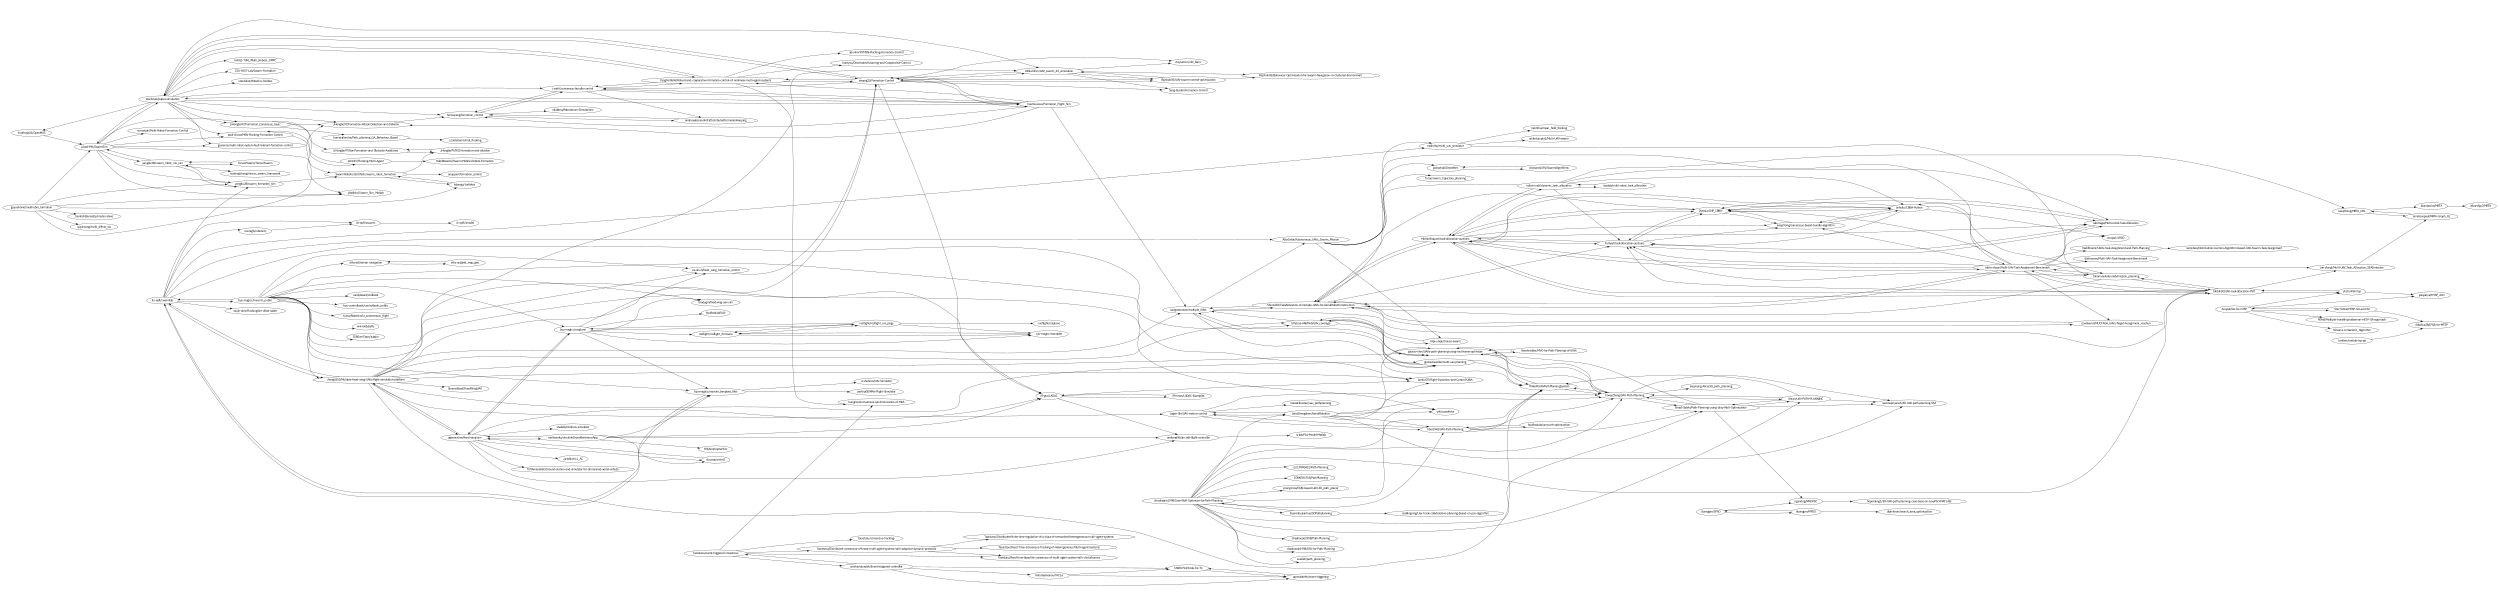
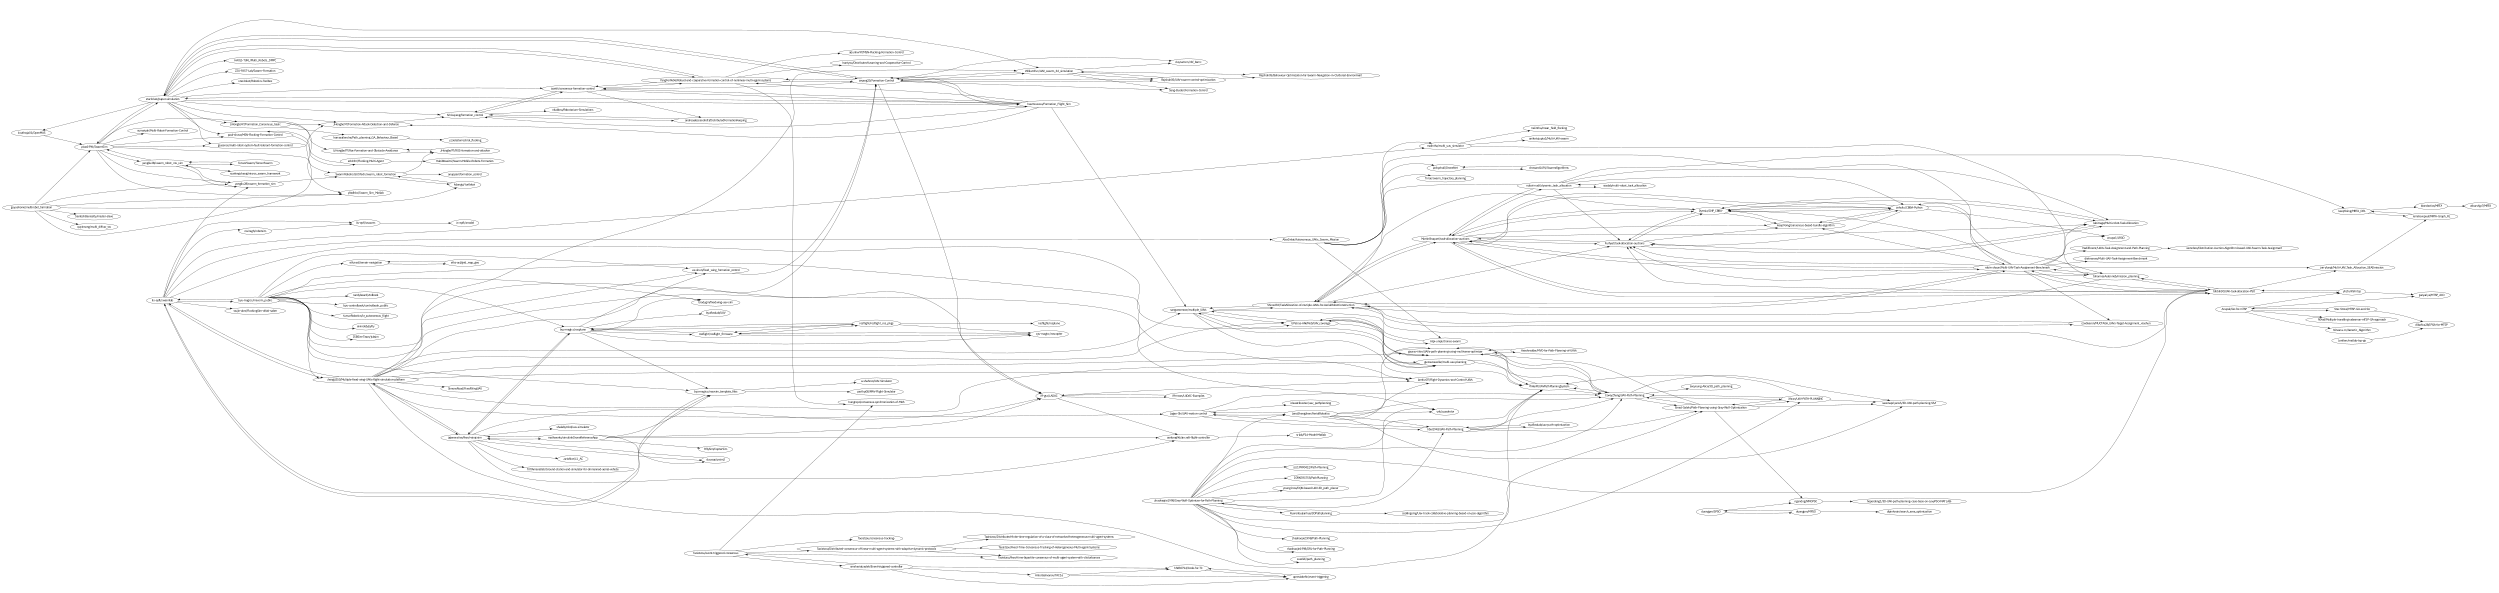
node "j-petit/consensus-bundle-control": label "j-petit/consensus-bundle-control" -> "j-petit/consensus-formation-control"
edge "sangwoomoon/multiple_UAVs" -> "AlexJinlei/Autonomous_UAVs_Swarm_Mission": now "sangwoomoon/multiple_UAVs" -> "UPatras-ANeMoS/UAV_coverage"
edge "rosflight/rosflight_firmware" -> "byu-magicc/rosplane": added
